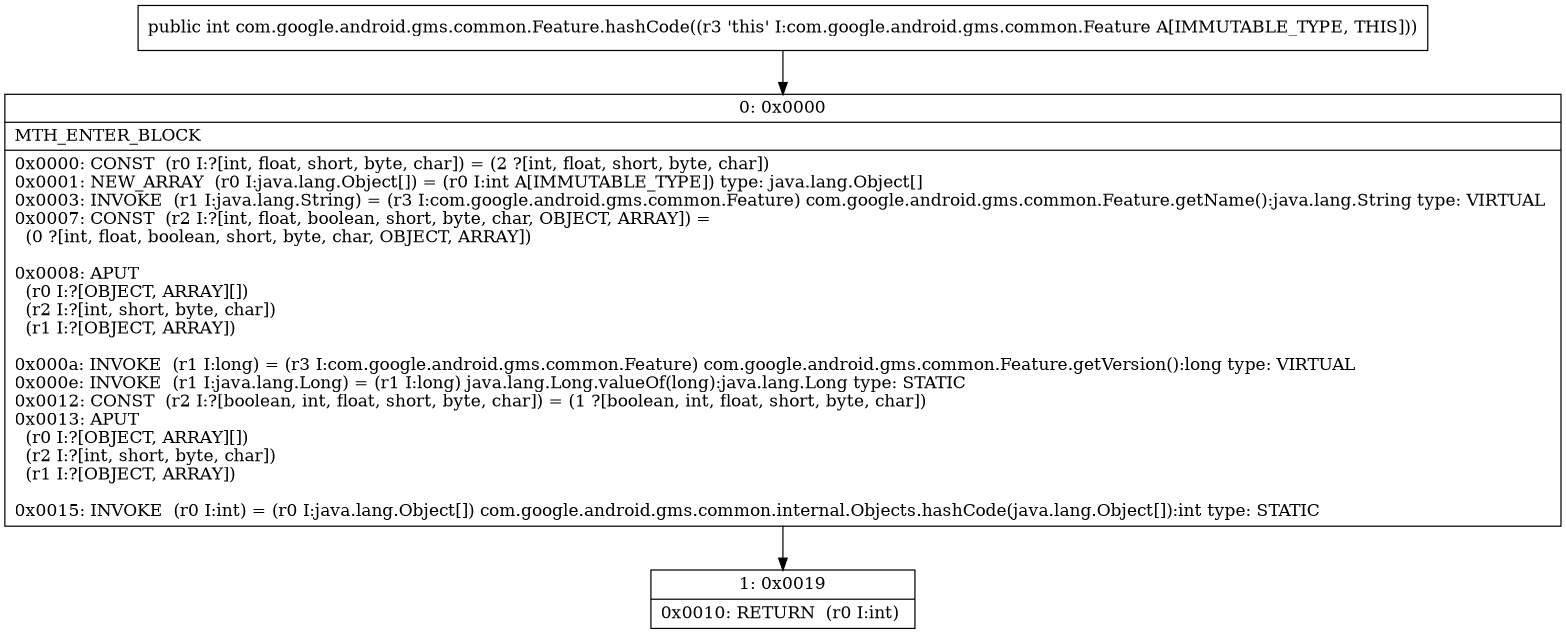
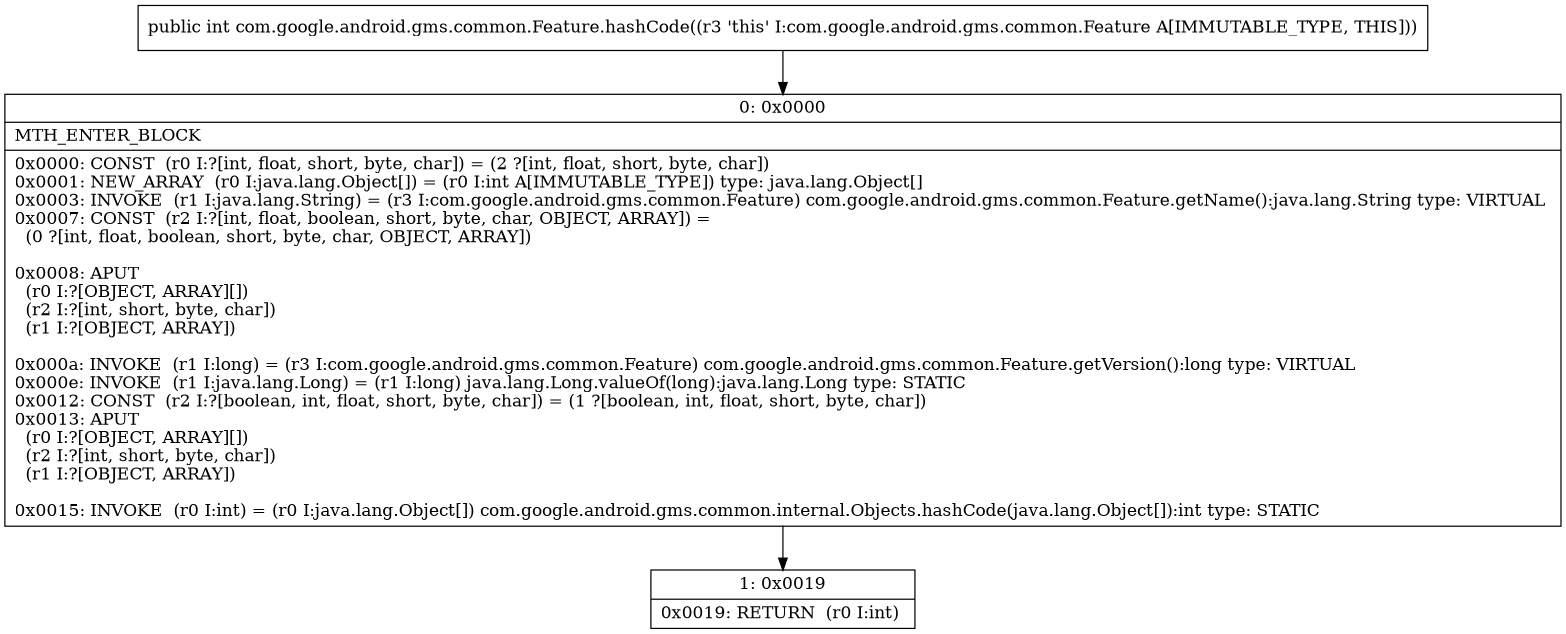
node "1: 0x0019": text "0x0010: RETURN  (r0 I:int)" -> "0x0019: RETURN  (r0 I:int)"
